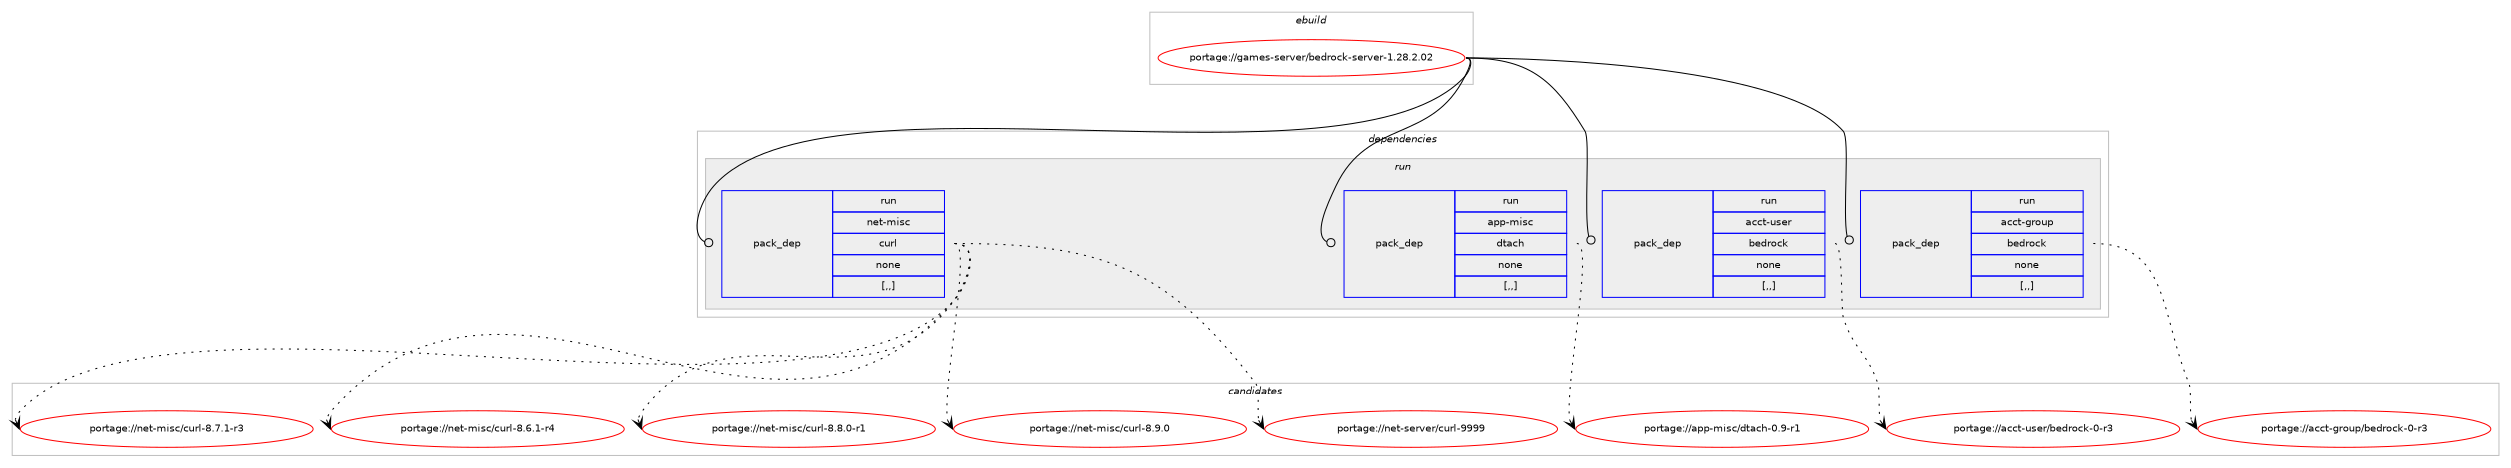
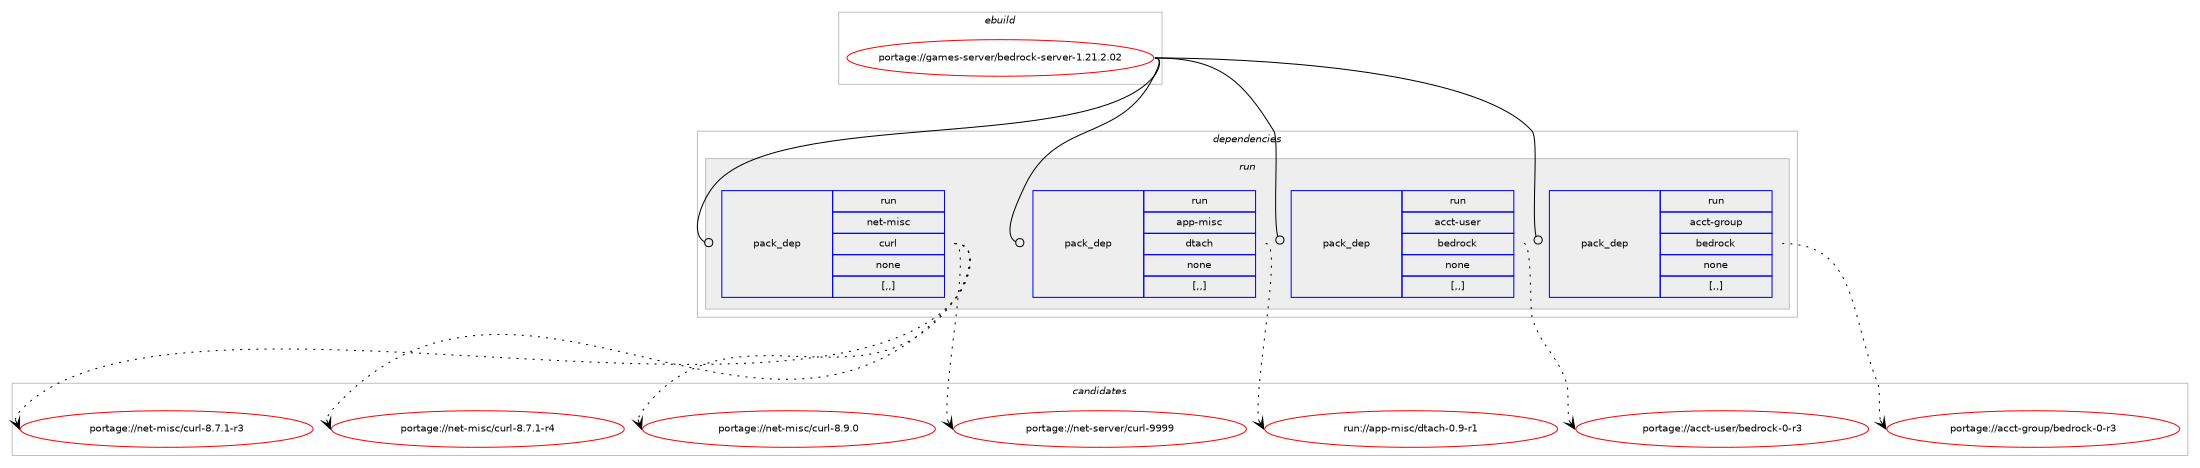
node "portage://games-server/bedrock-server-1.28.2.02": label "portage://games-server/bedrock-server-1.28.2.02" -> "portage://games-server/bedrock-server-1.21.2.02"
node "portage://net-misc/curl-8.6.1-r4": label "portage://net-misc/curl-8.6.1-r4" -> "portage://net-misc/curl-8.7.1-r4"
node "portage://net-misc/curl-8.8.0-r1": removed
node "portage://app-misc/dtach-0.9-r1": label "portage://app-misc/dtach-0.9-r1" -> "run://app-misc/dtach-0.9-r1"
